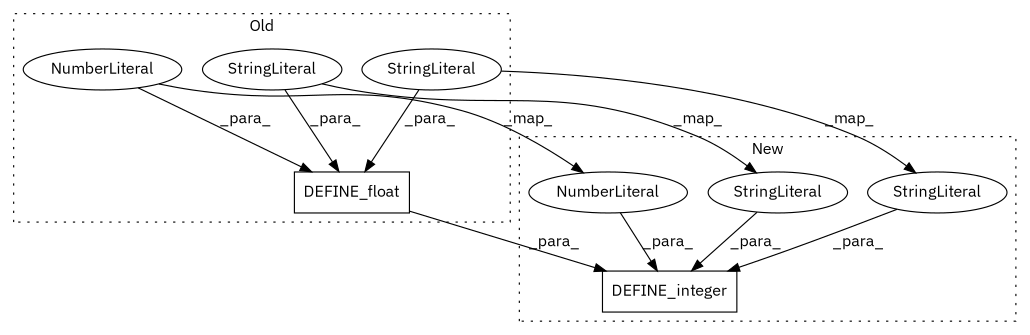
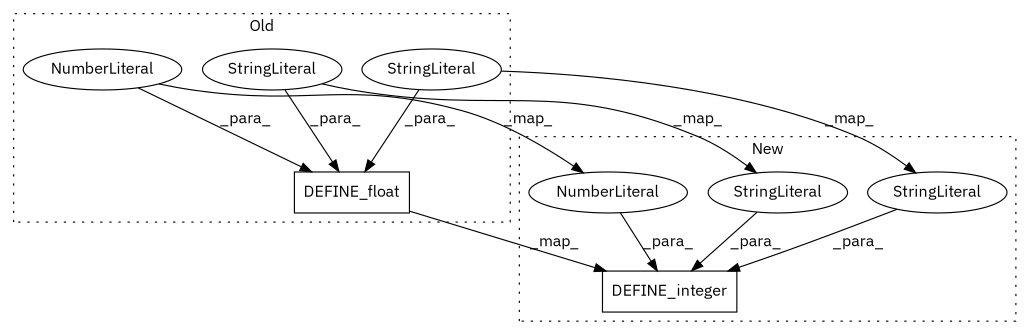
edge "DEFINE_float" -> "DEFINE_integer": label "_para_" -> "_map_"
